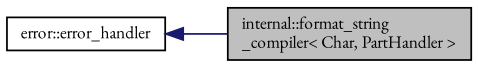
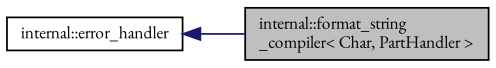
node "error::error_handler": label "error::error_handler" -> "internal::error_handler"
